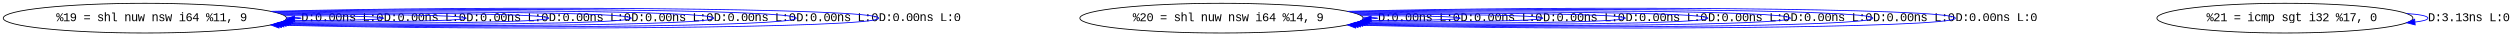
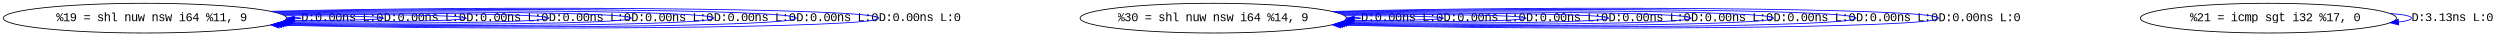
node "%20 = shl nuw nsw i64 %14, 9": label "%20 = shl nuw nsw i64 %14, 9" -> "%30 = shl nuw nsw i64 %14, 9"
